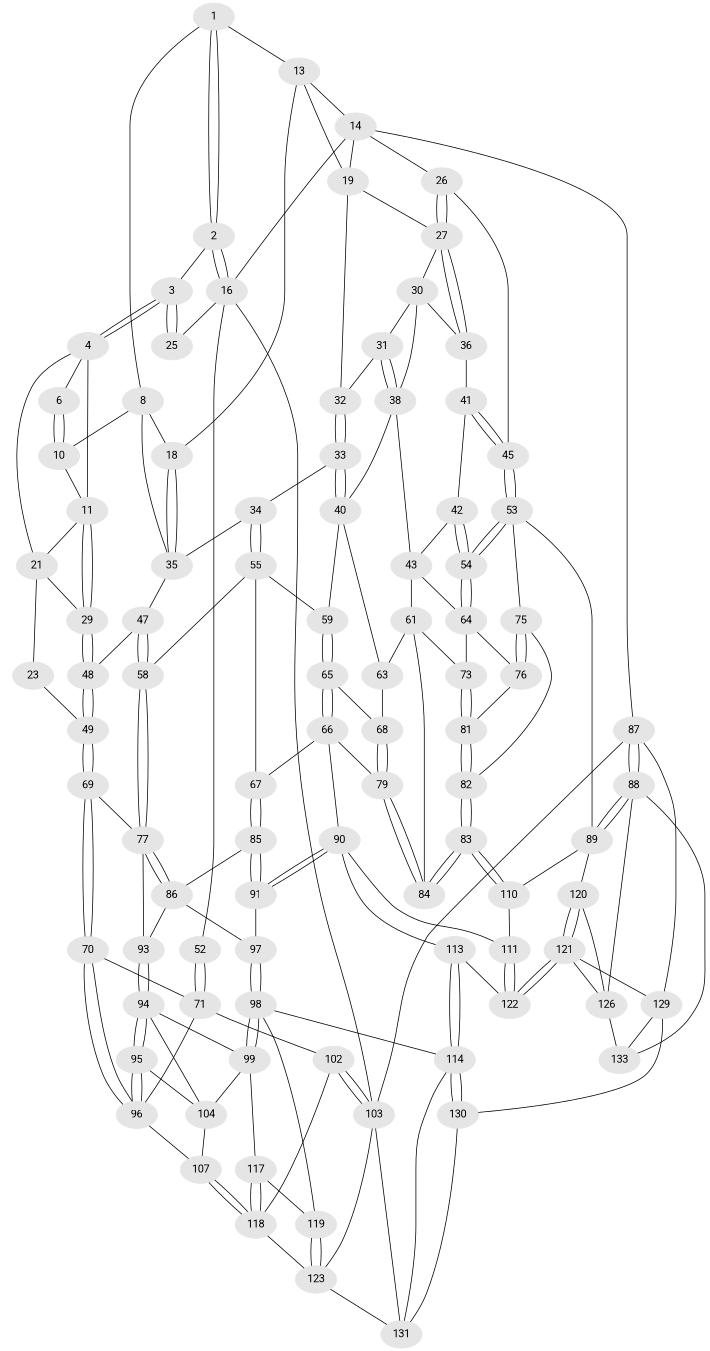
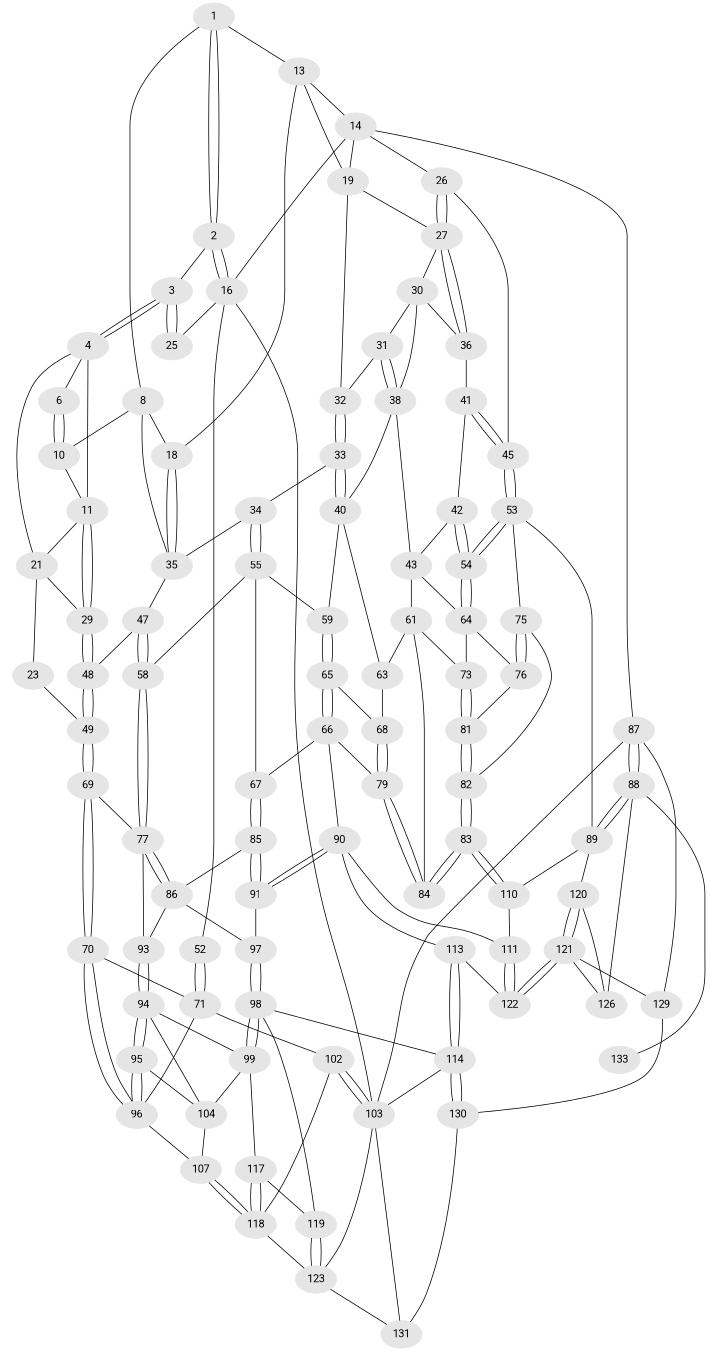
edge "126" -- "133": removed
edge "129" -- "133": removed
edge "114" -- "131": now "114" -- "103"
